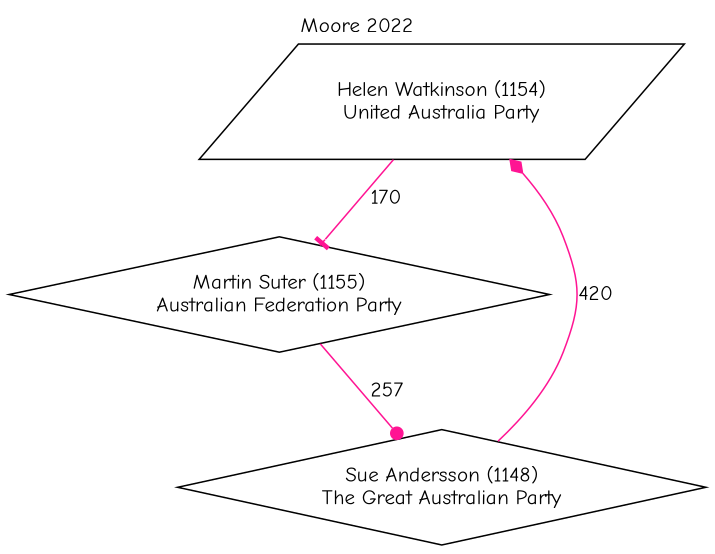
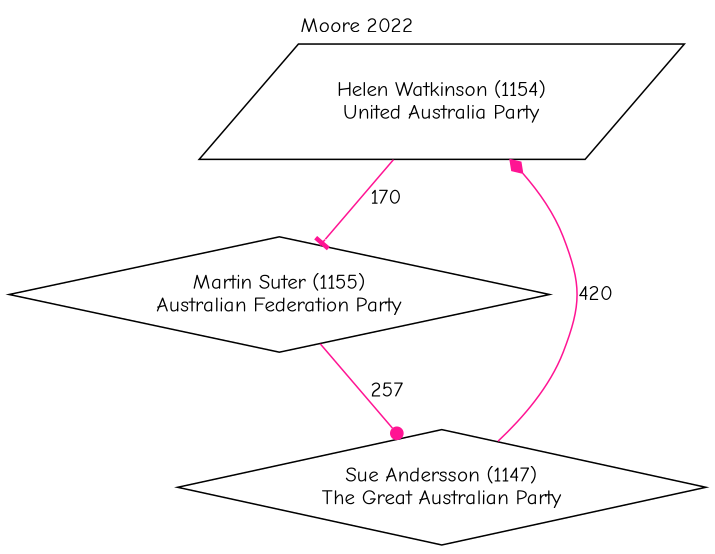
node "Sue Andersson (1148) The Great Australian Party": label "Sue Andersson (1148) The Great Australian Party" -> "Sue Andersson (1147) The Great Australian Party"
